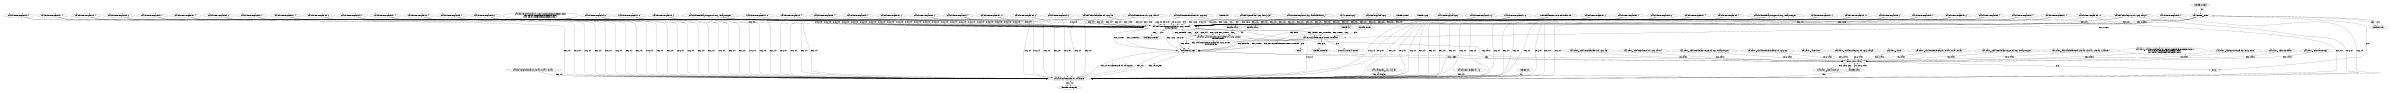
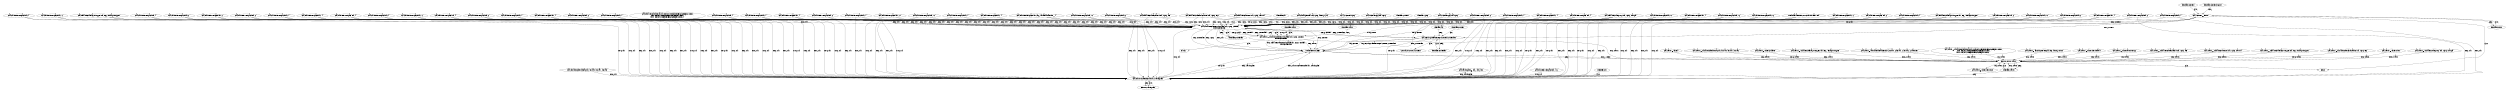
node "(Identifier,contextsupport)": added
edge "(Call,xdr_reserve_space(xdr, fhp->fh_handle.fh_size + 4))" -> "(Call,xdr_truncate_encode(xdr, starting_len))": added, label "DDG: xdr"
node "(Call,status = nfserr_jukebox)": added
node "(Identifier,starting_len)": label "(Identifier,starting_len)" -> "(Return,starting_len)"
